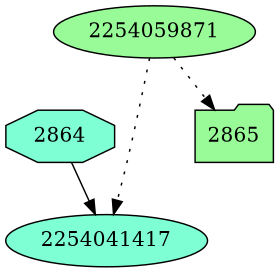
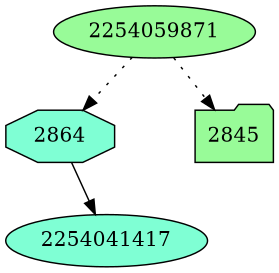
edge "2254059871" -> "2254041417": now "2254059871" -> "2864"
node "2865": label "2865" -> "2845"
